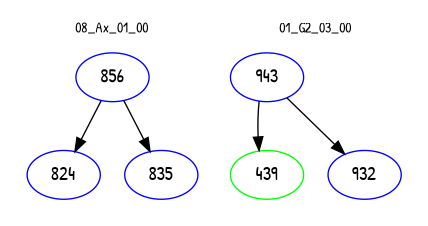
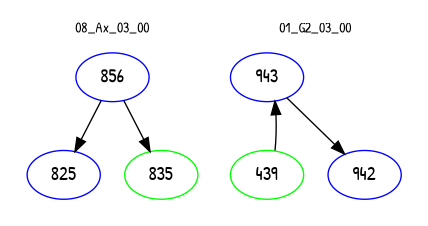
cluster "08_Ax_01_00": label "08_Ax_01_00" -> "08_Ax_03_00"
edge "943" -> "439": reversed
node "824": label "824" -> "825"
node "835": color blue -> green
node "932": label "932" -> "942"
